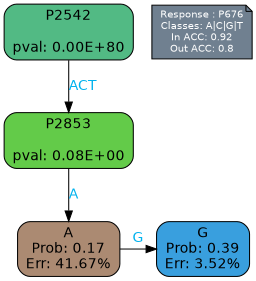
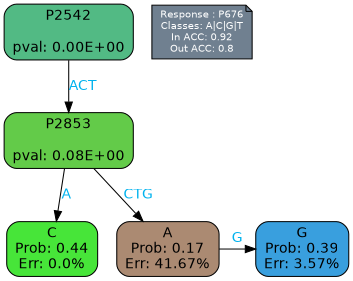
node "P2542 pval: 0.00E+80": label "P2542 pval: 0.00E+80" -> "P2542 pval: 0.00E+00"
edge "P2853 pval: 0.08E+00" -> "A Prob: 0.17 Err: 41.67%": label "A" -> "CTG"
node "C Prob: 0.44 Err: 0.0%": added
node "G Prob: 0.39 Err: 3.52%": label "G Prob: 0.39 Err: 3.52%" -> "G Prob: 0.39 Err: 3.57%"
